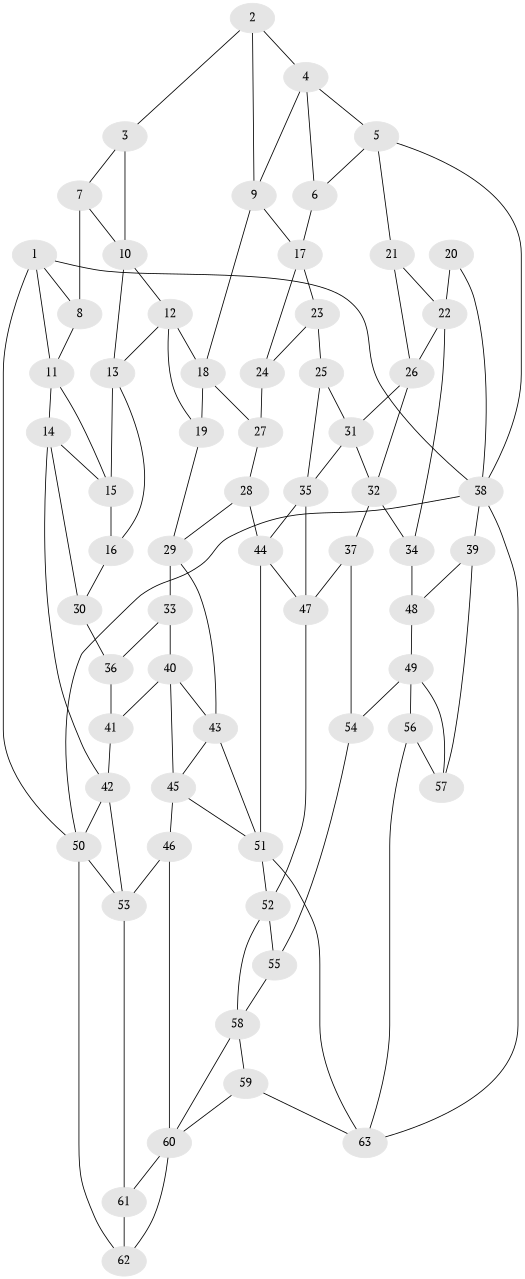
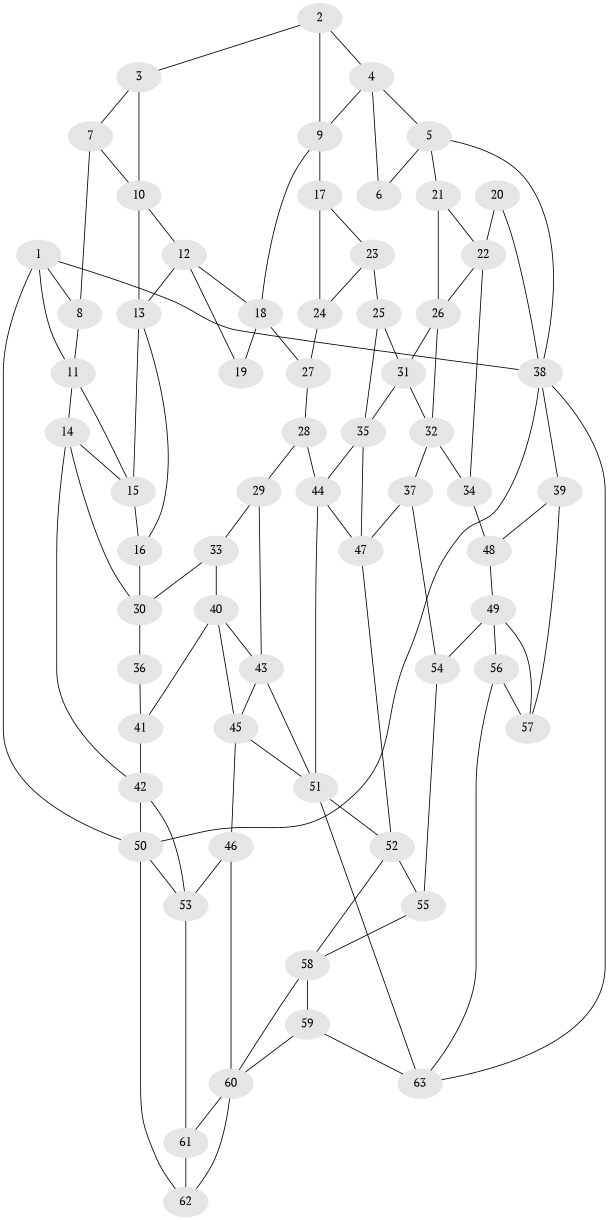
edge "6" -- "17": removed
edge "19" -- "29": removed
edge "33" -- "36": now "33" -- "30"
